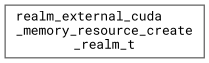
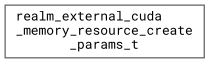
node "realm_external_cuda _memory_resource_create _realm_t": label "realm_external_cuda _memory_resource_create _realm_t" -> "realm_external_cuda _memory_resource_create _params_t"
